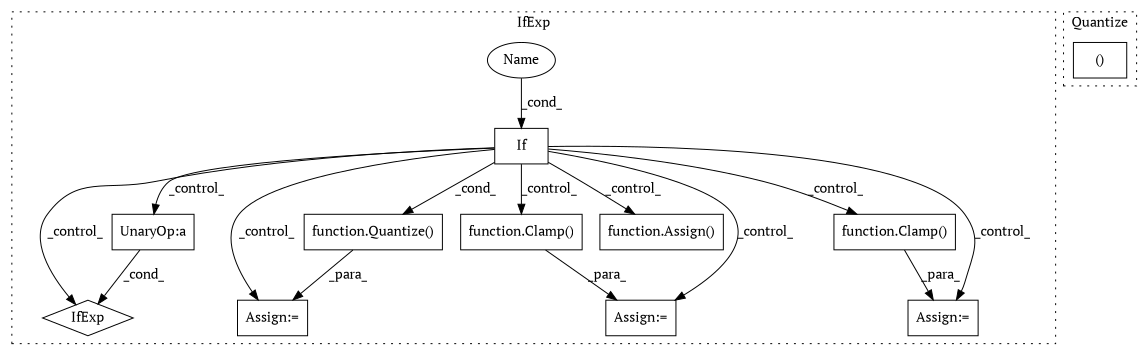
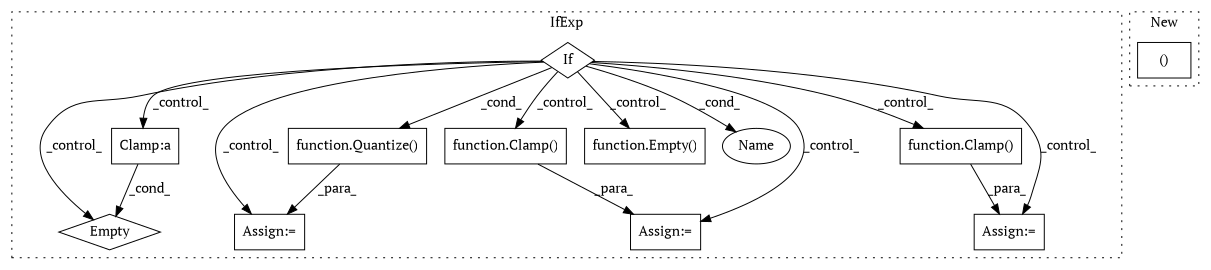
cluster "Quantize": label "Quantize" -> "New"
edge "Name" -> "If": reversed
node "If": shape box -> diamond
node "UnaryOp:a": label "UnaryOp:a" -> "Clamp:a"
node "function.Assign()": label "function.Assign()" -> "function.Empty()"
node "IfExp": label "IfExp" -> "Empty"
